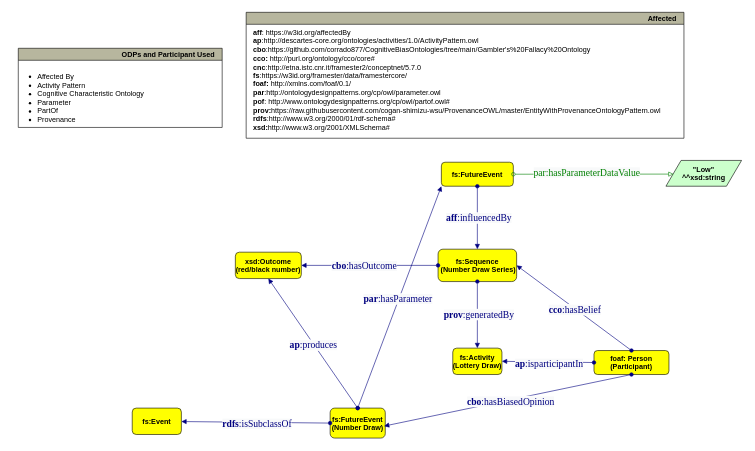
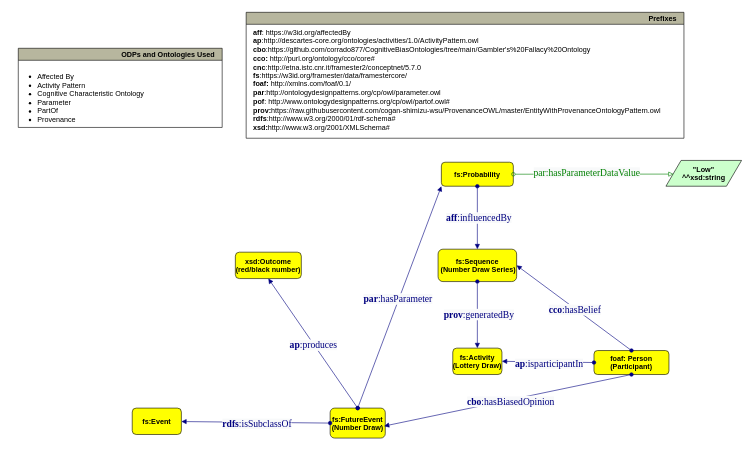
node "Affected": label "Affected" -> "Prefixes"
node "ODPs and Participant Used": label "ODPs and Participant Used" -> "ODPs and Ontologies Used"
node "fs:FutureEvent": label "fs:FutureEvent" -> "fs:Probability"
edge "xsd:Outcome (red/black number)" -- "fs:Sequence (Number Draw Series)": removed, label "cbo:hasOutcome"
